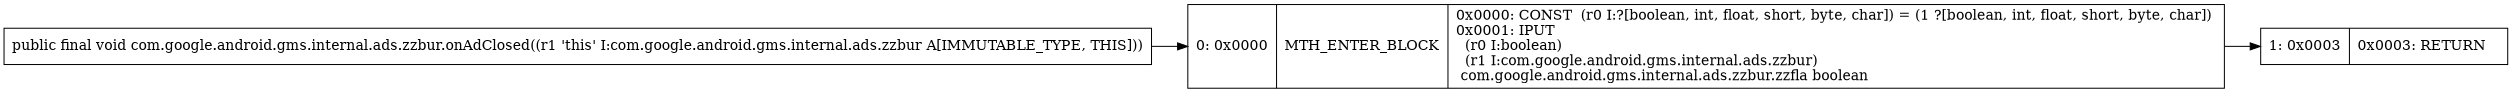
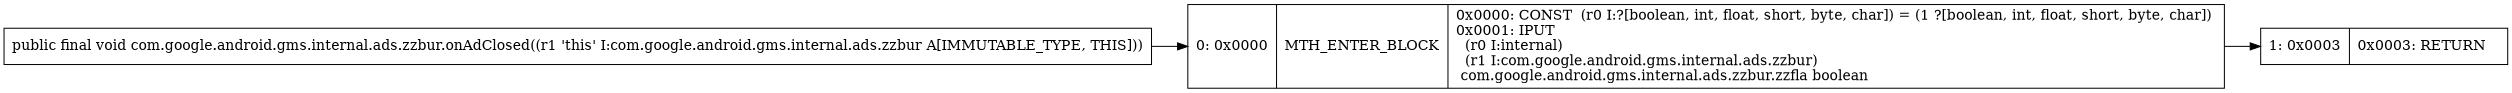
node "0: 0x0000": text "(r0 I:boolean)" -> "(r0 I:internal)"
